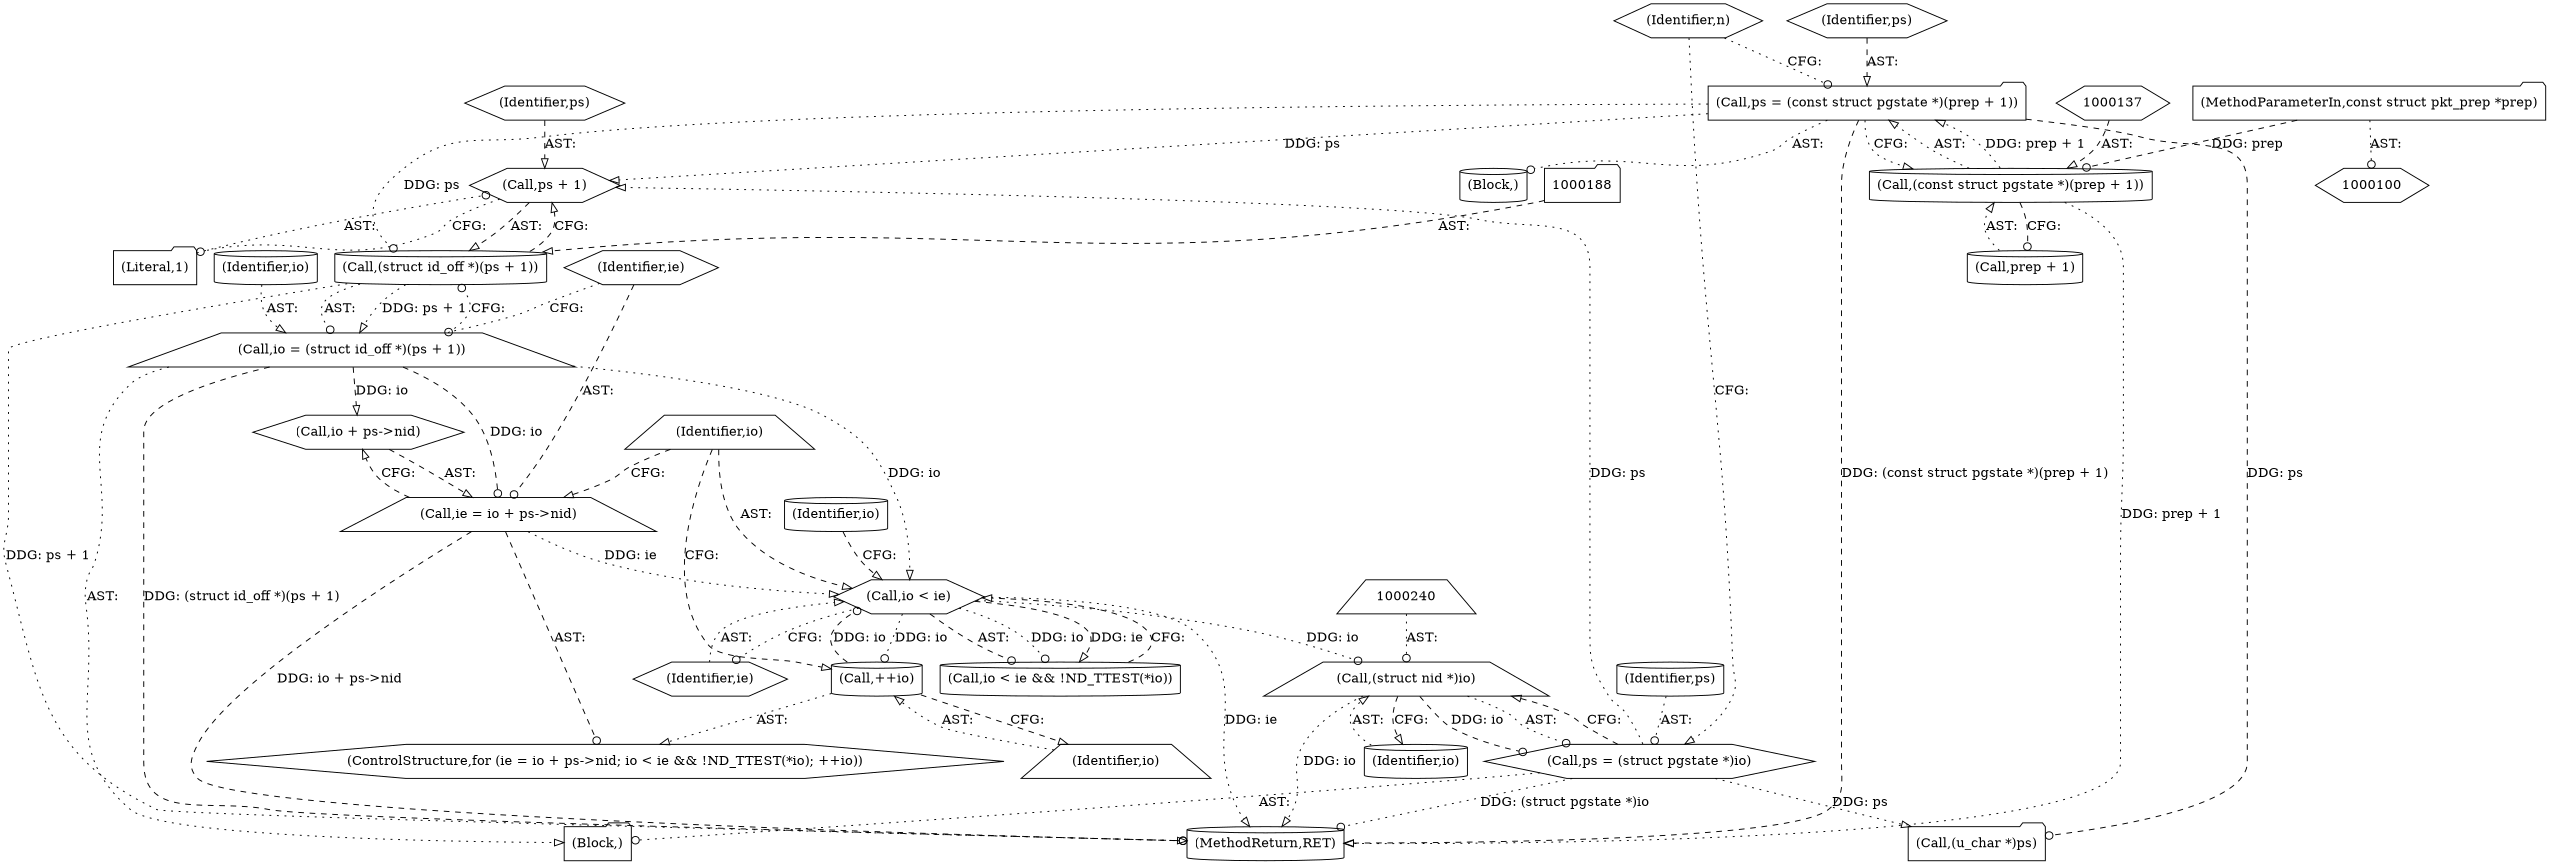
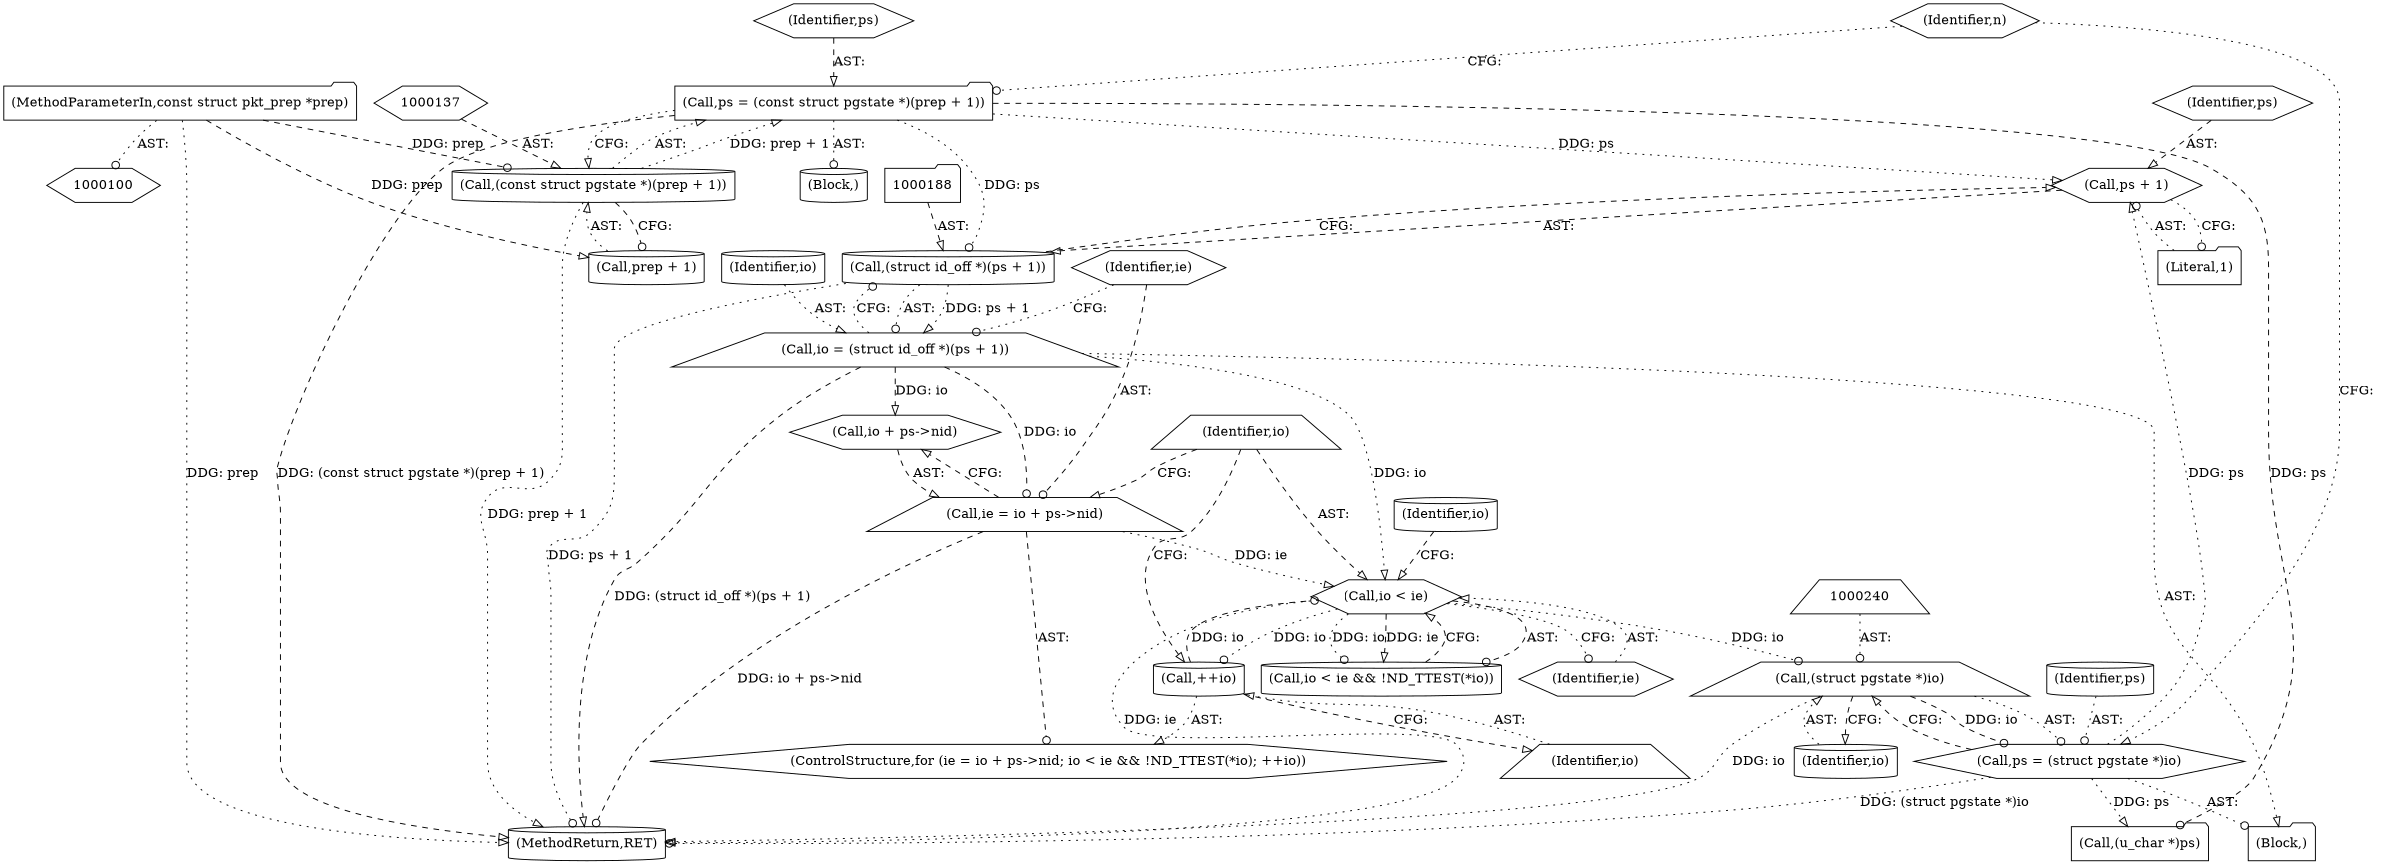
edge "(MethodParameterIn,const struct pkt_prep *prep)" -> "(Call,prep + 1)": added, label "DDG: prep"
edge "(MethodParameterIn,const struct pkt_prep *prep)" -> "(MethodReturn,RET)": added, label "DDG: prep"
node "(Call,(struct nid *)io)": label "(Call,(struct nid *)io)" -> "(Call,(struct pgstate *)io)"
